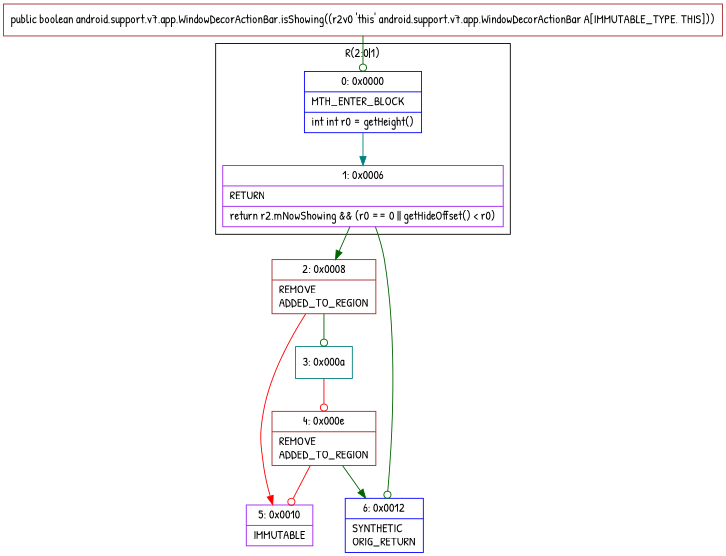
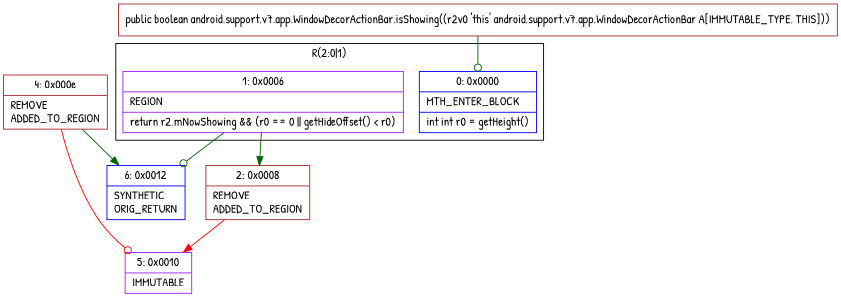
edge "0: 0x0000" -> "1: 0x0006": removed
node "1: 0x0006": text "RETURN" -> "REGION"
node "3: 0x000a": removed
